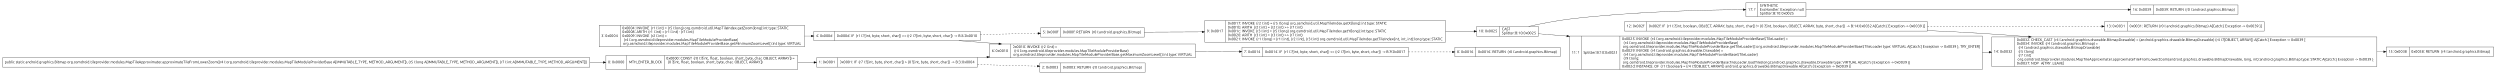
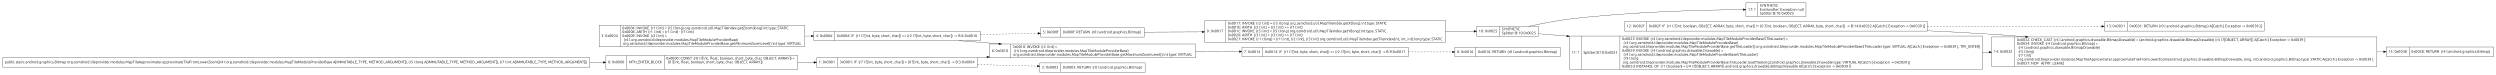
node "16: 0x0039": removed
node "10: 0x0025": text "CAST" -> "SYNTHETIC"
